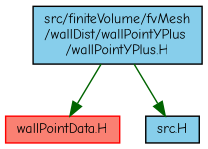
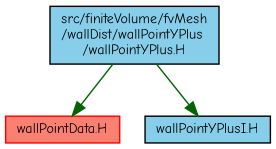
node "src.H": label "src.H" -> "wallPointYPlusI.H"
